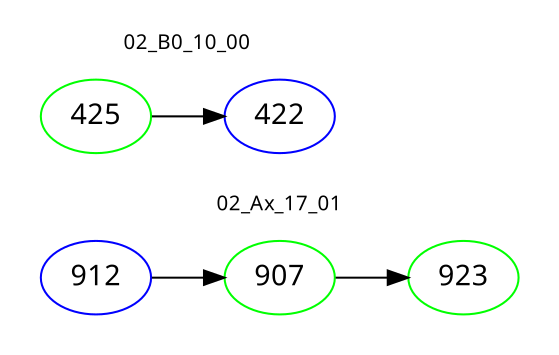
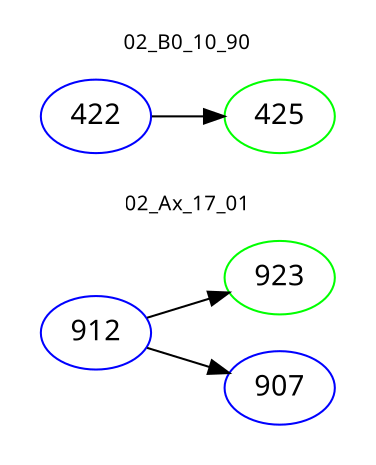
cluster "02_B0_10_00": label "02_B0_10_00" -> "02_B0_10_90"
edge "425" -> "422": reversed
node "907": color green -> blue
edge "907" -> "923": now "912" -> "923"
